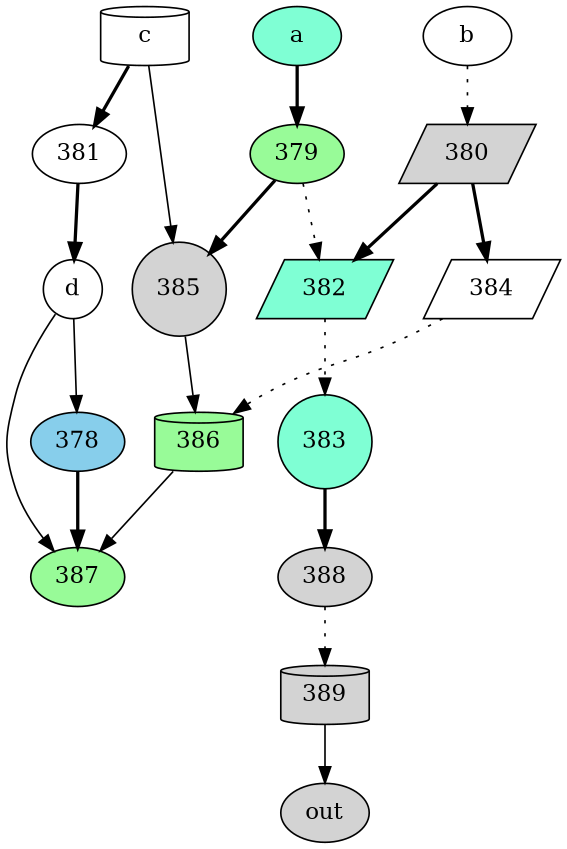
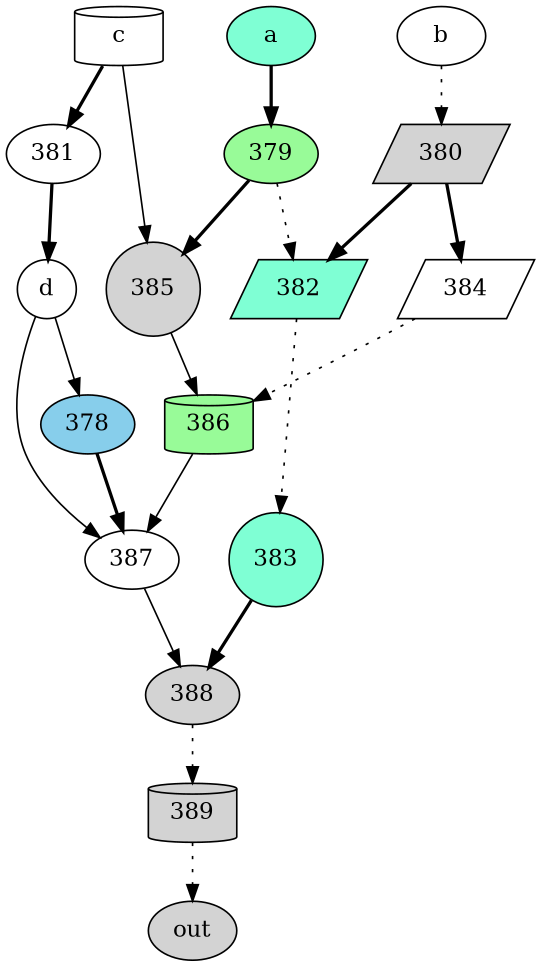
node "387": fillcolor palegreen -> white
edge "387" -> "388": added
edge "389" -> "out": style solid -> dotted
